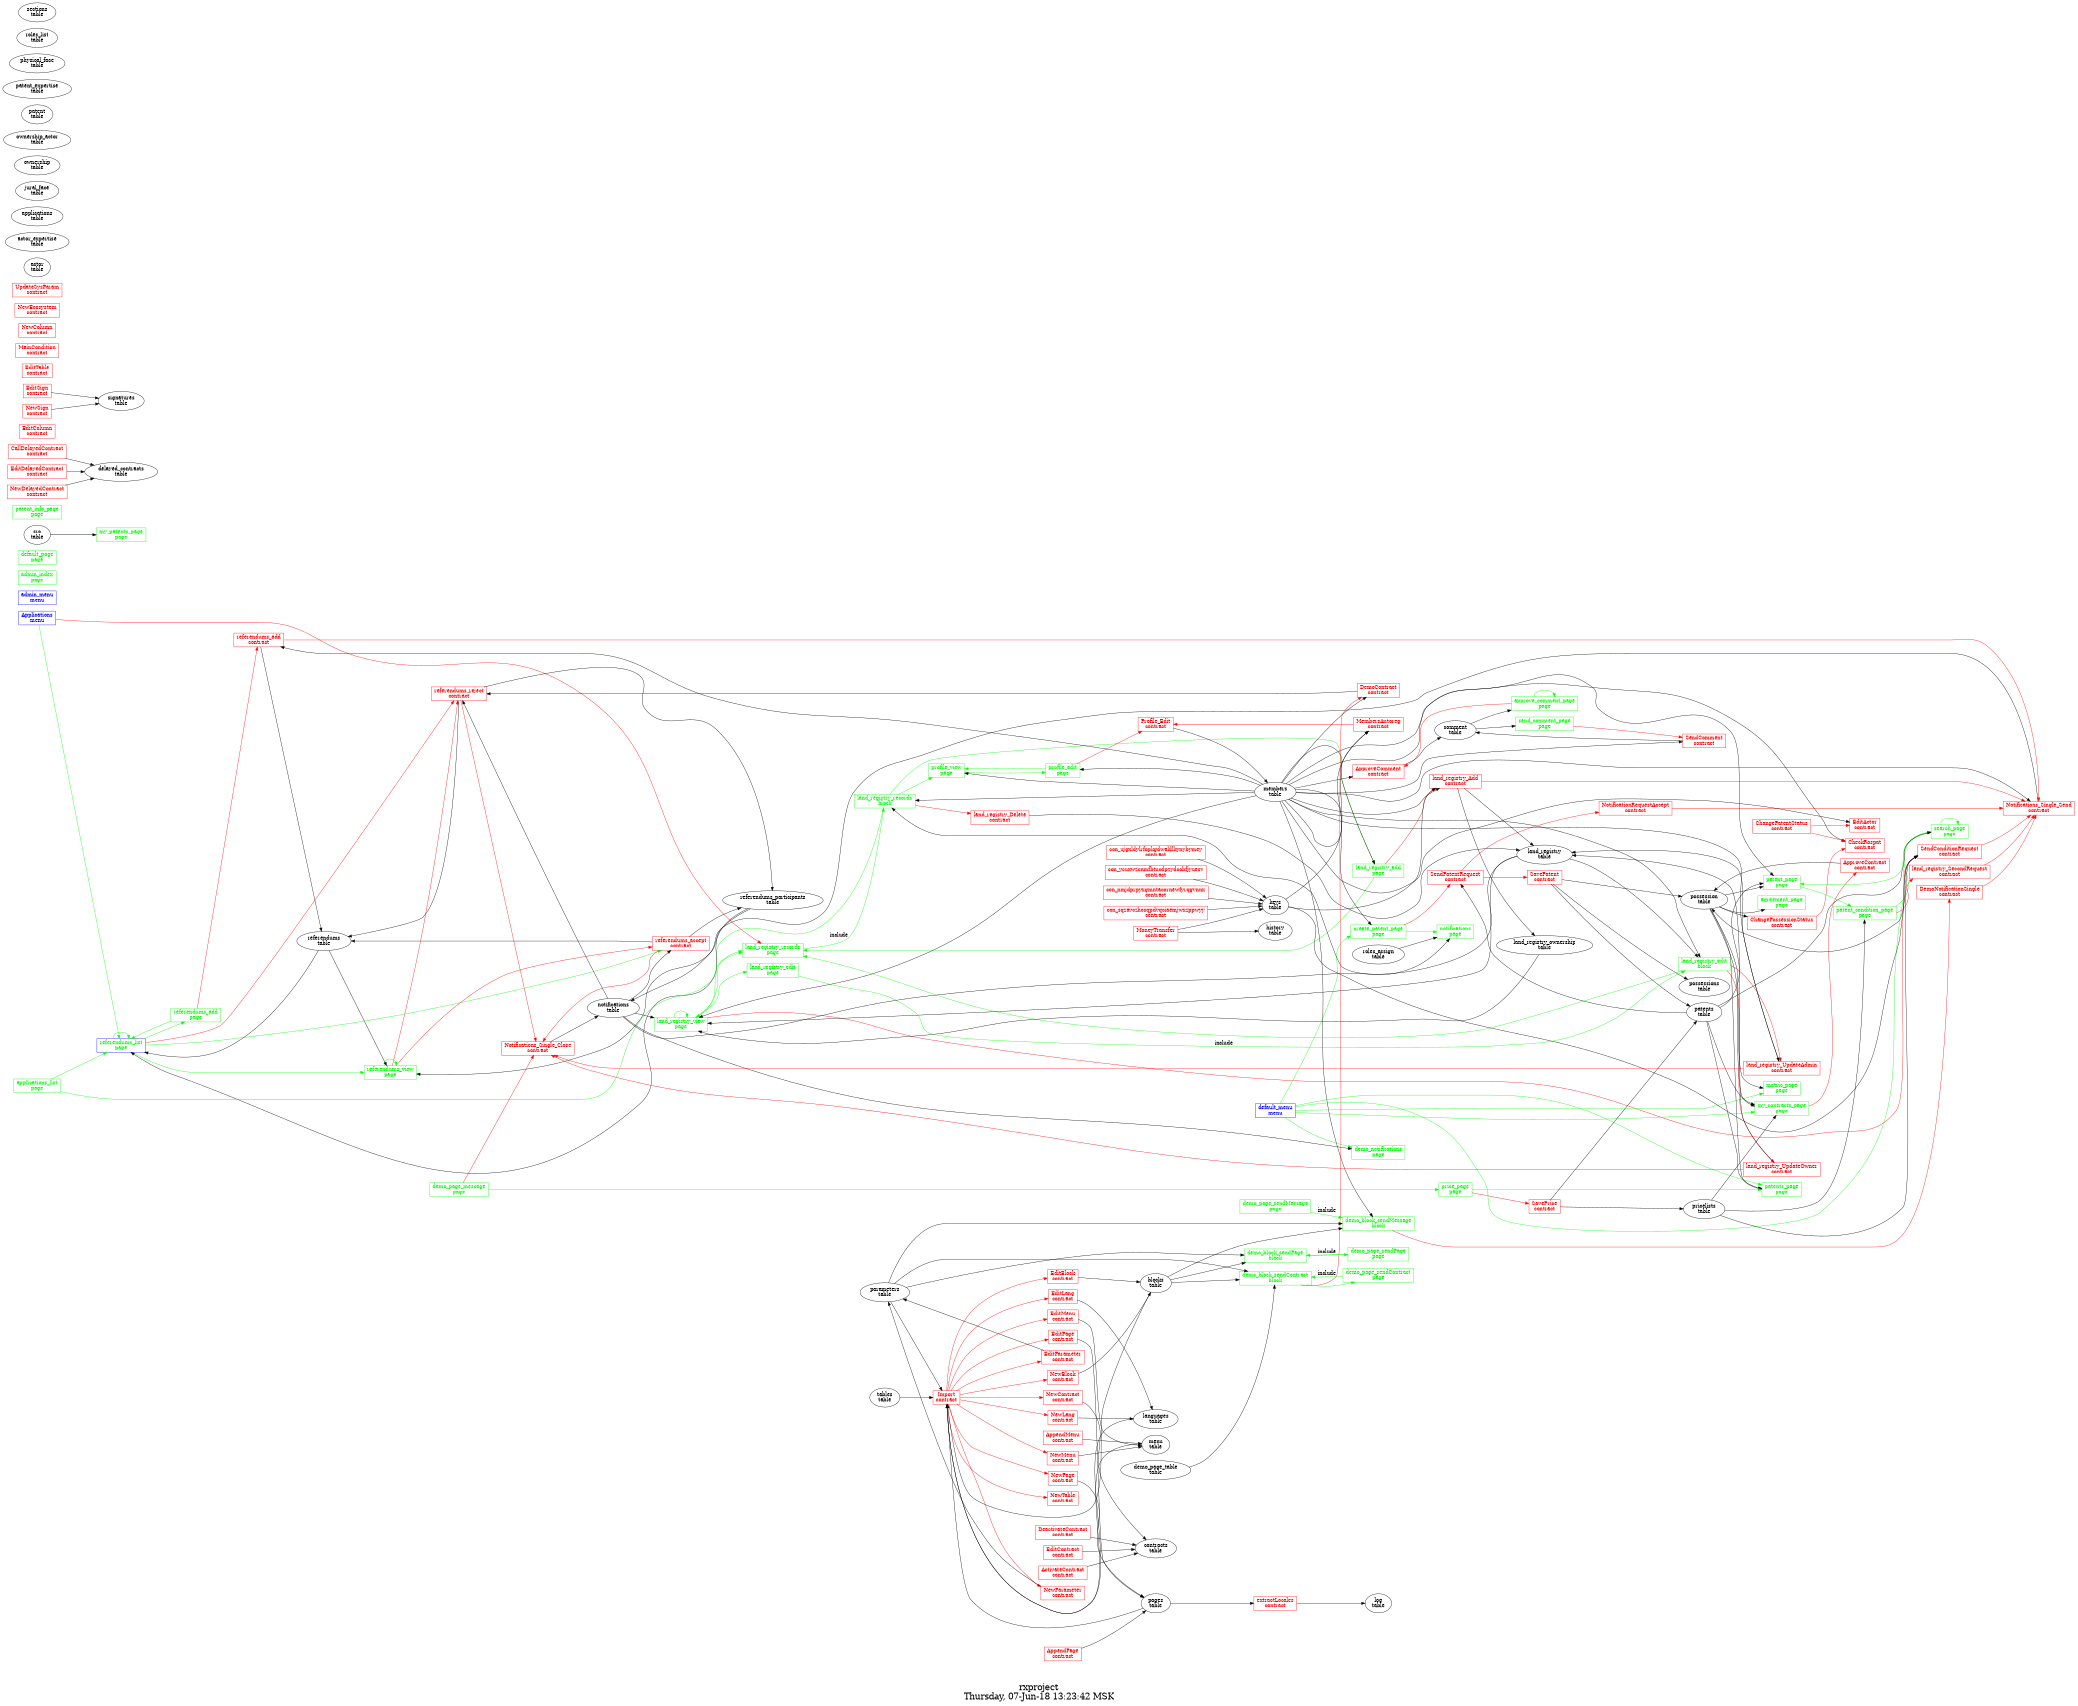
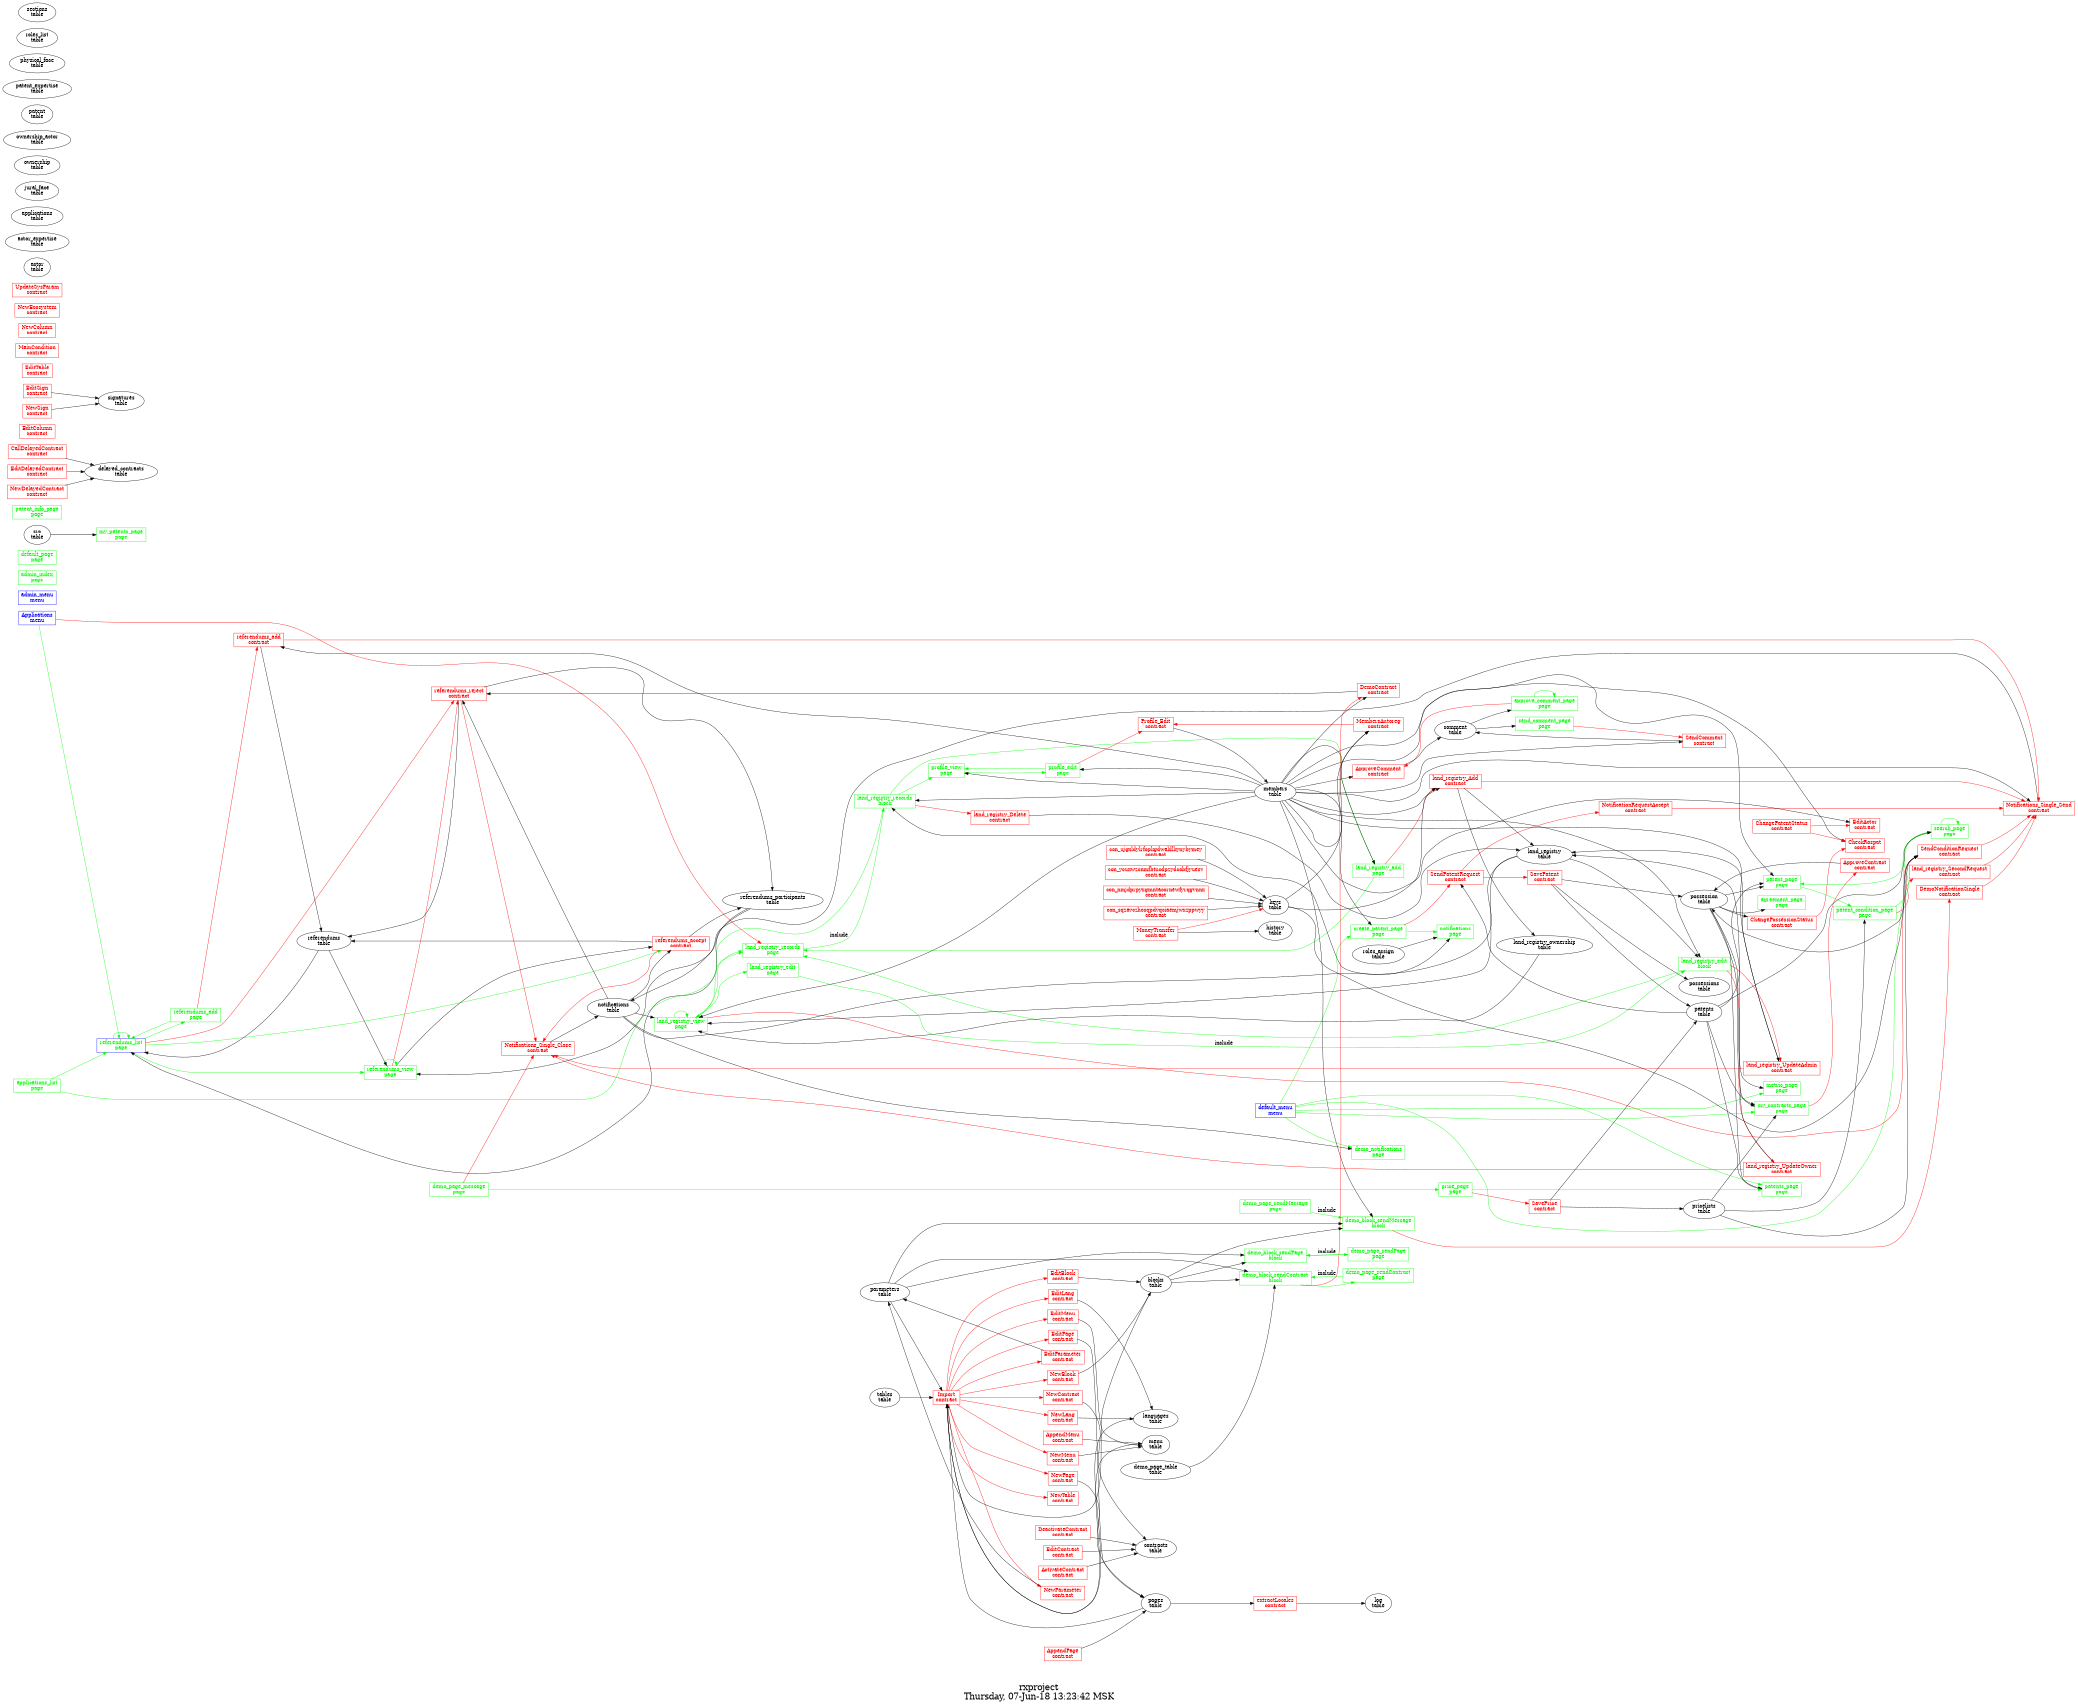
edge "MoneyTransfer contract" -> "keys table": color black -> red
edge "referendums_view page" -> "referendums_accept contract": color red -> black
